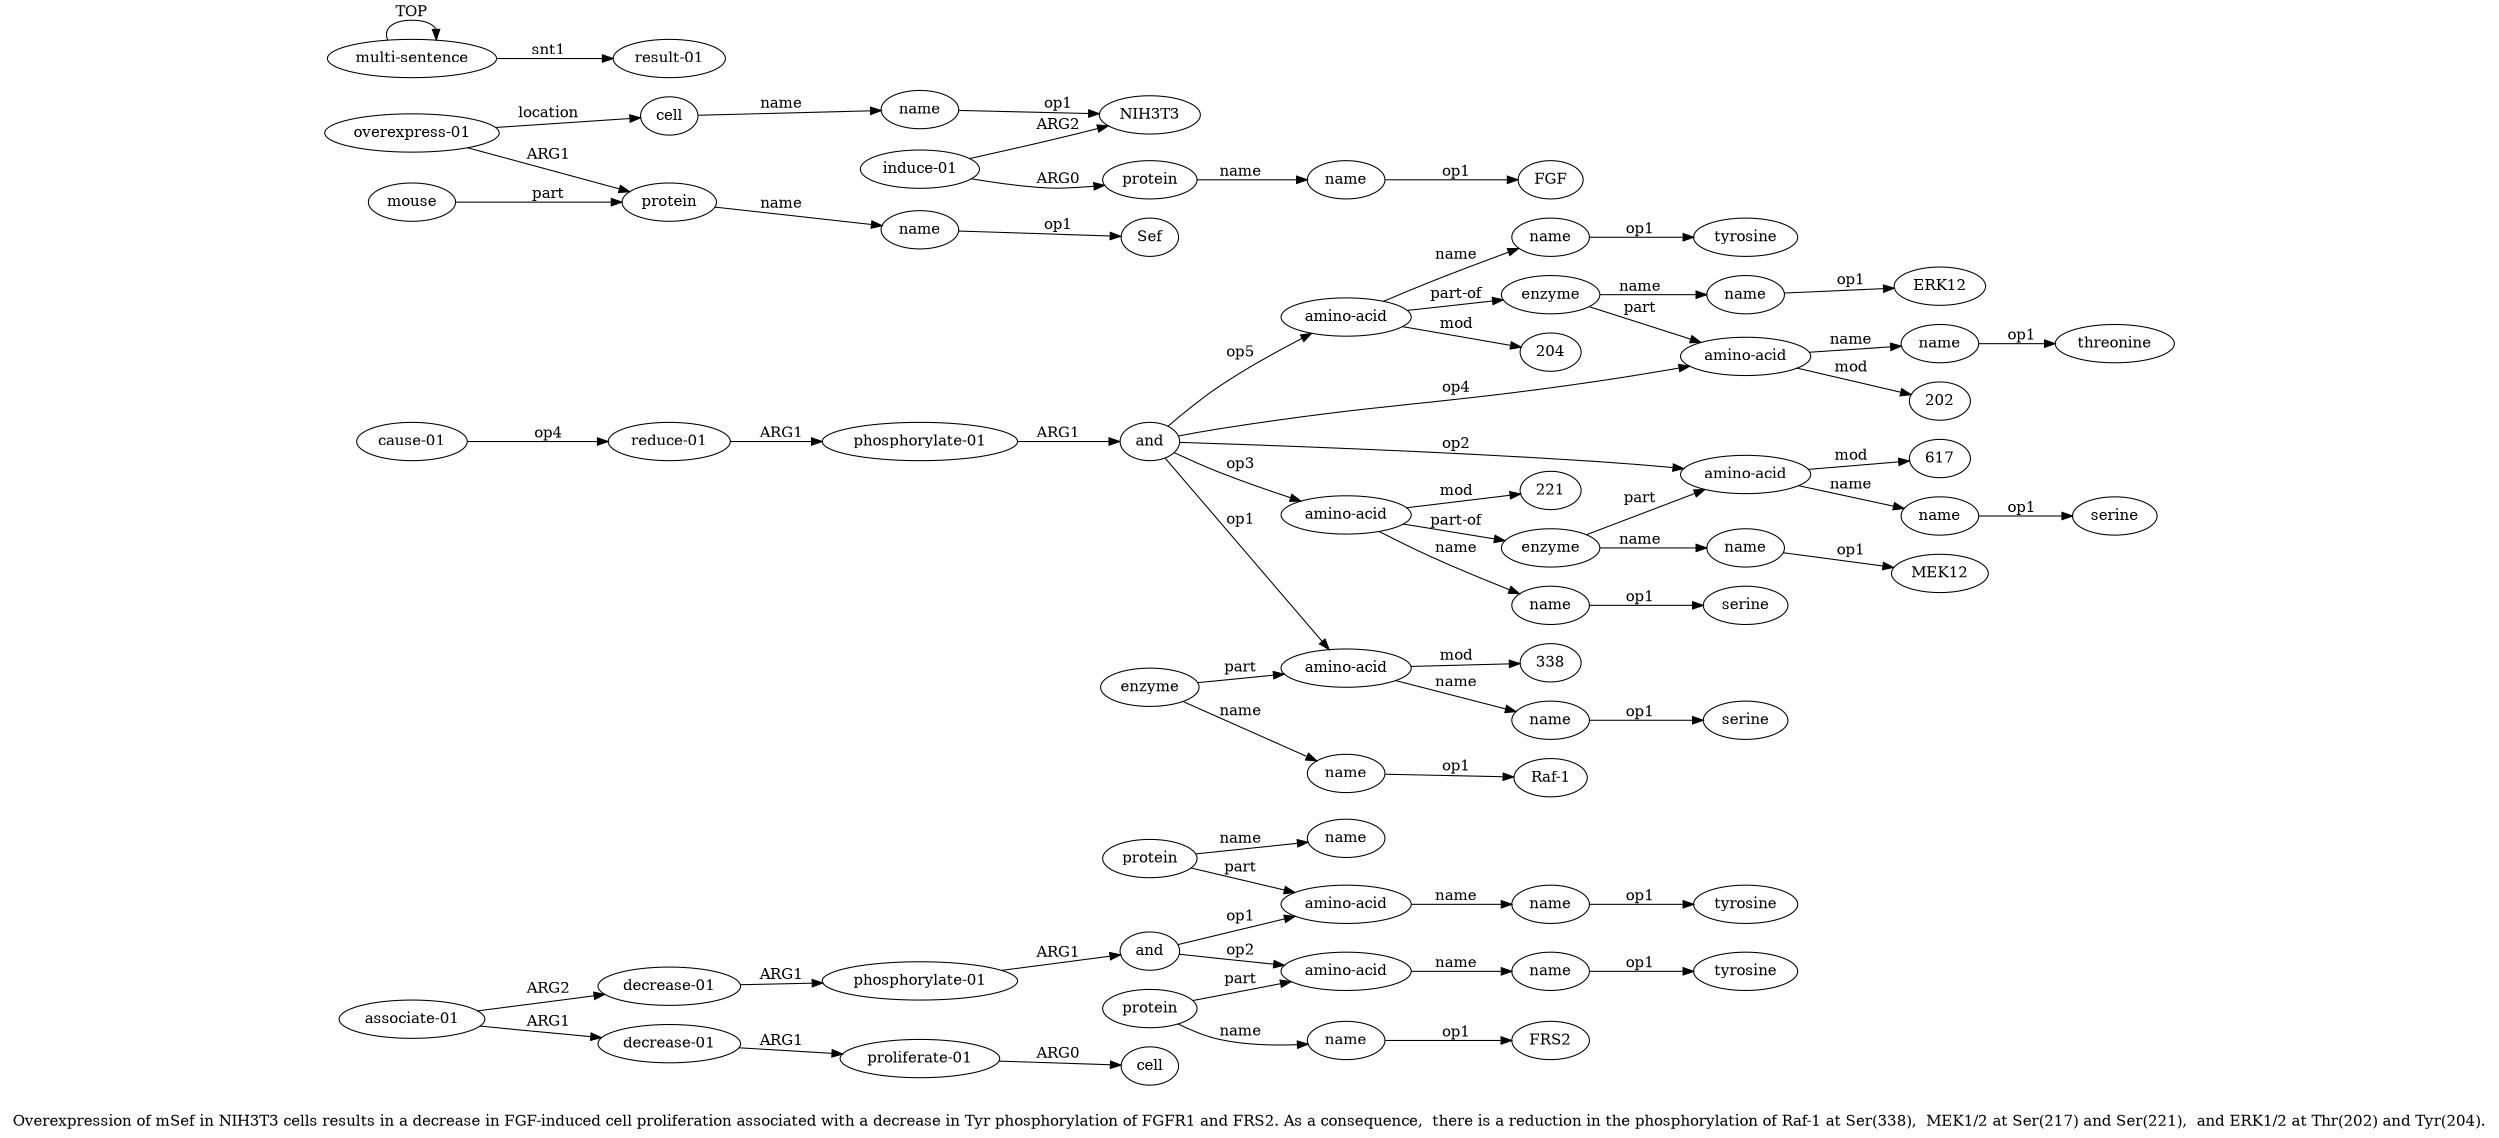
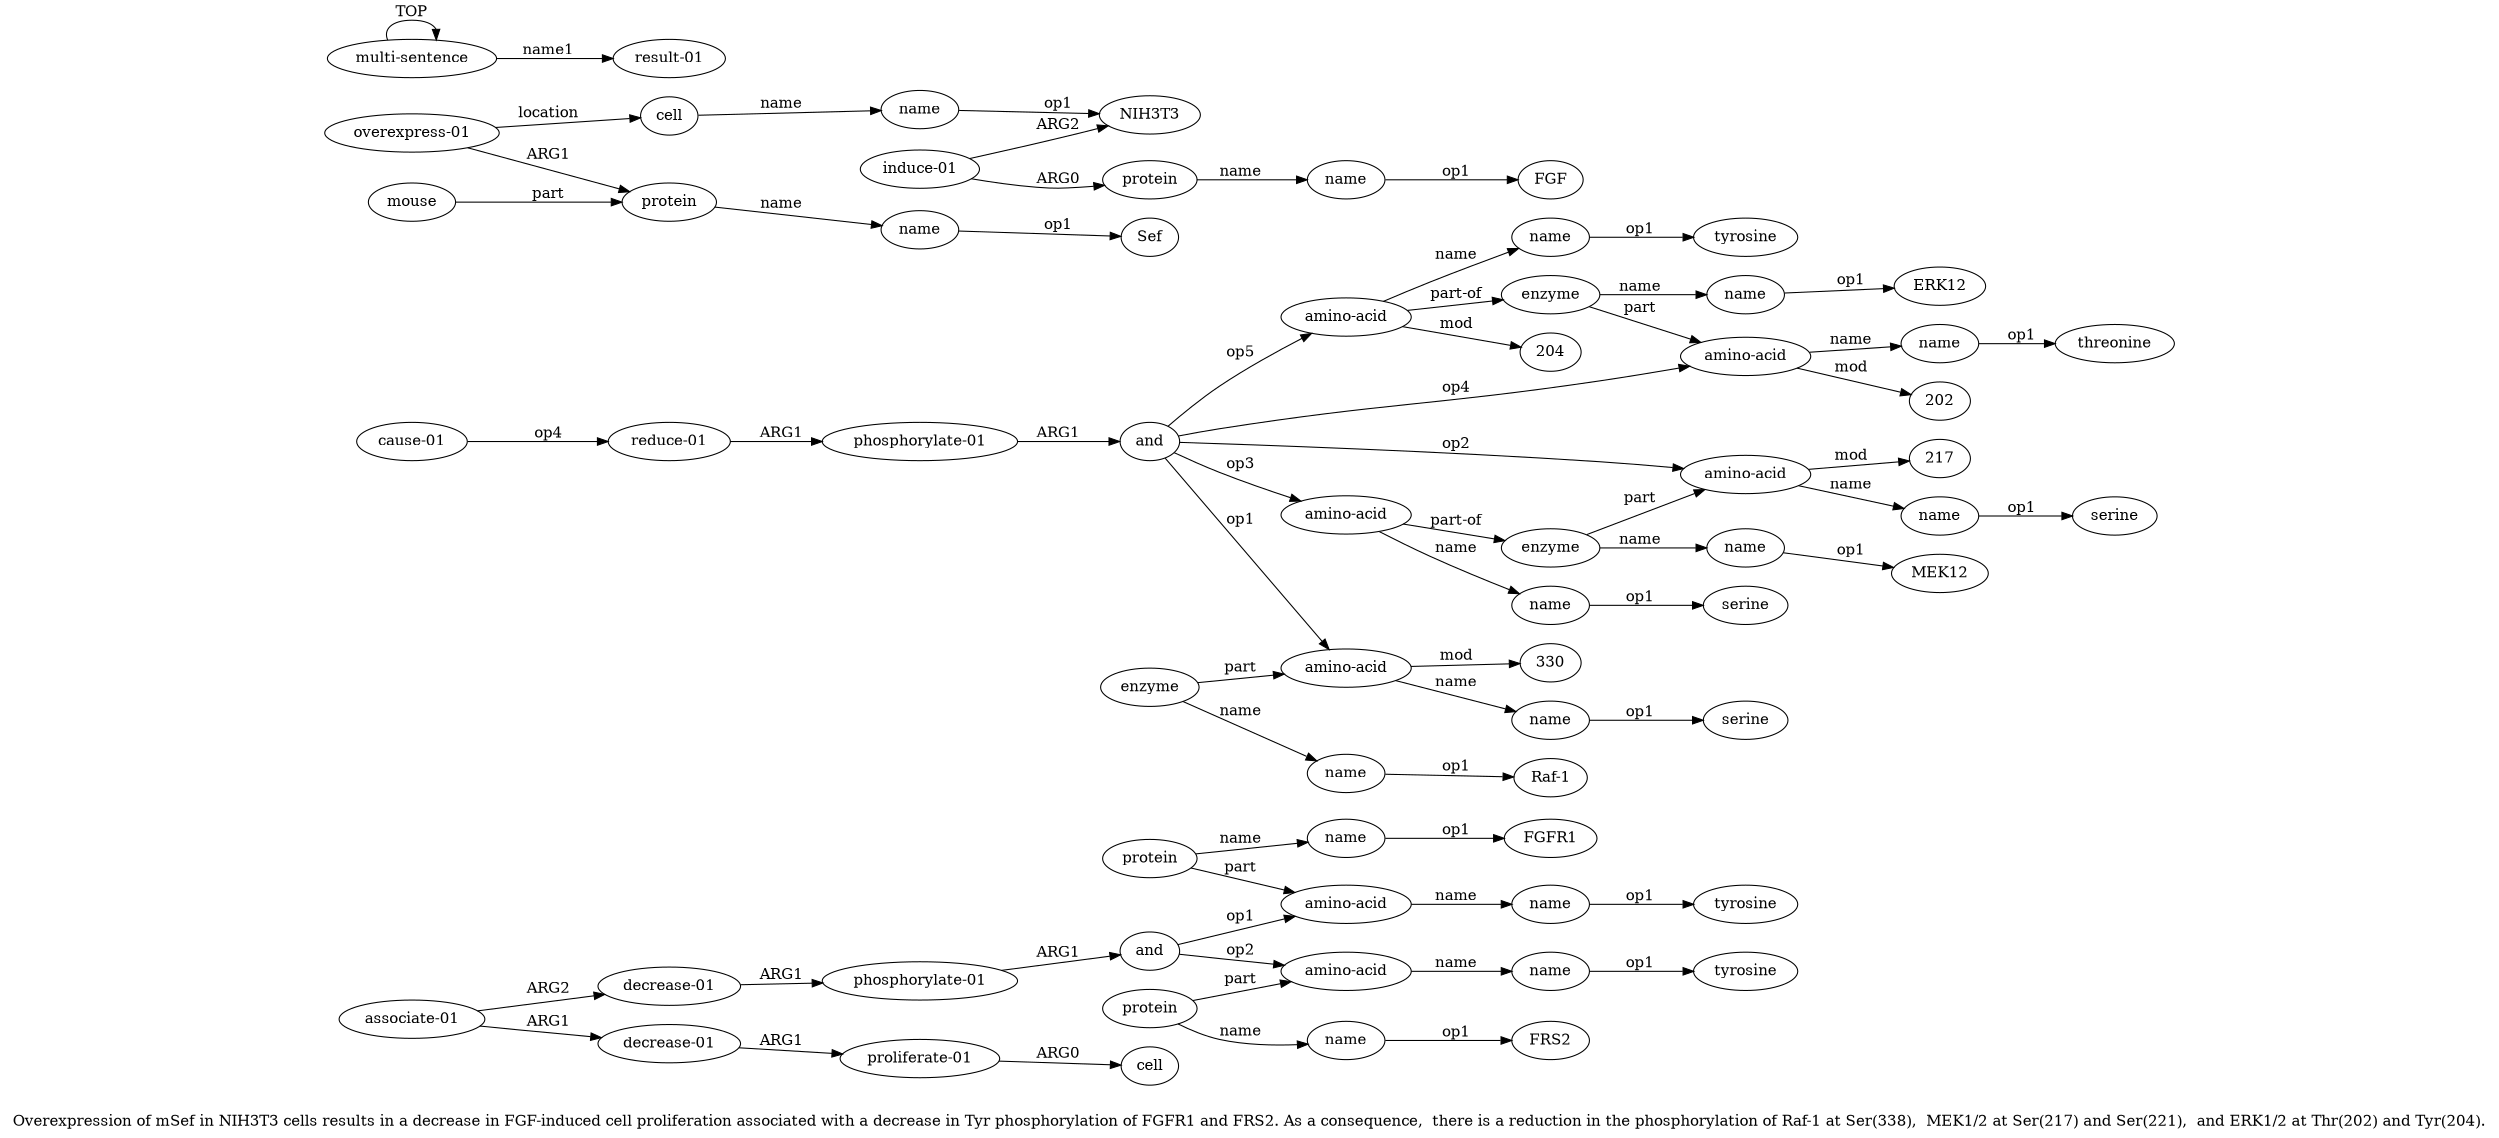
edge "multi-sentence" -> "result-01": label "snt1" -> "name1"
node "617": label "617" -> "217"
node "221": removed
node "338": label "338" -> "330"
node "FGFR1": added
